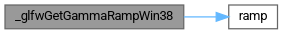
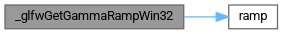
node "_glfwGetGammaRampWin38": label "_glfwGetGammaRampWin38" -> "_glfwGetGammaRampWin32"
